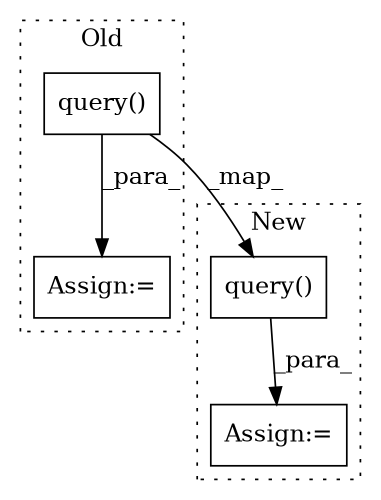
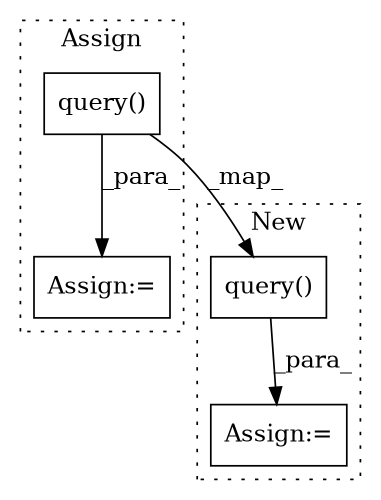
cluster "Old": label "Old" -> "Assign"
